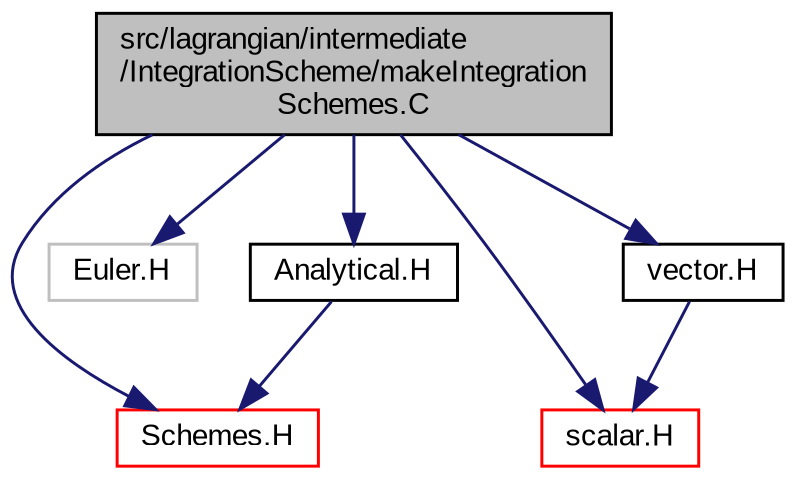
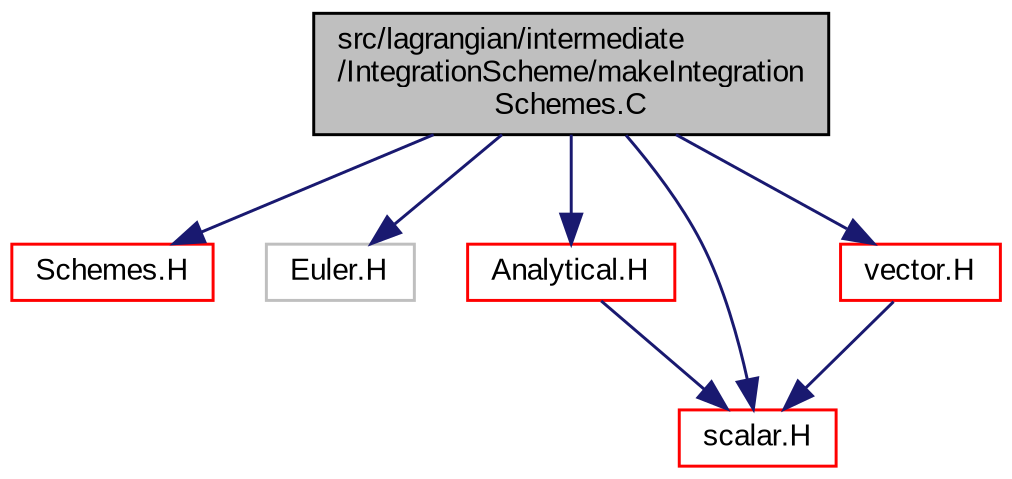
node "Analytical.H": color black -> red
node "vector.H": color black -> red
edge "Analytical.H" -> "Schemes.H": now "Analytical.H" -> "scalar.H"
